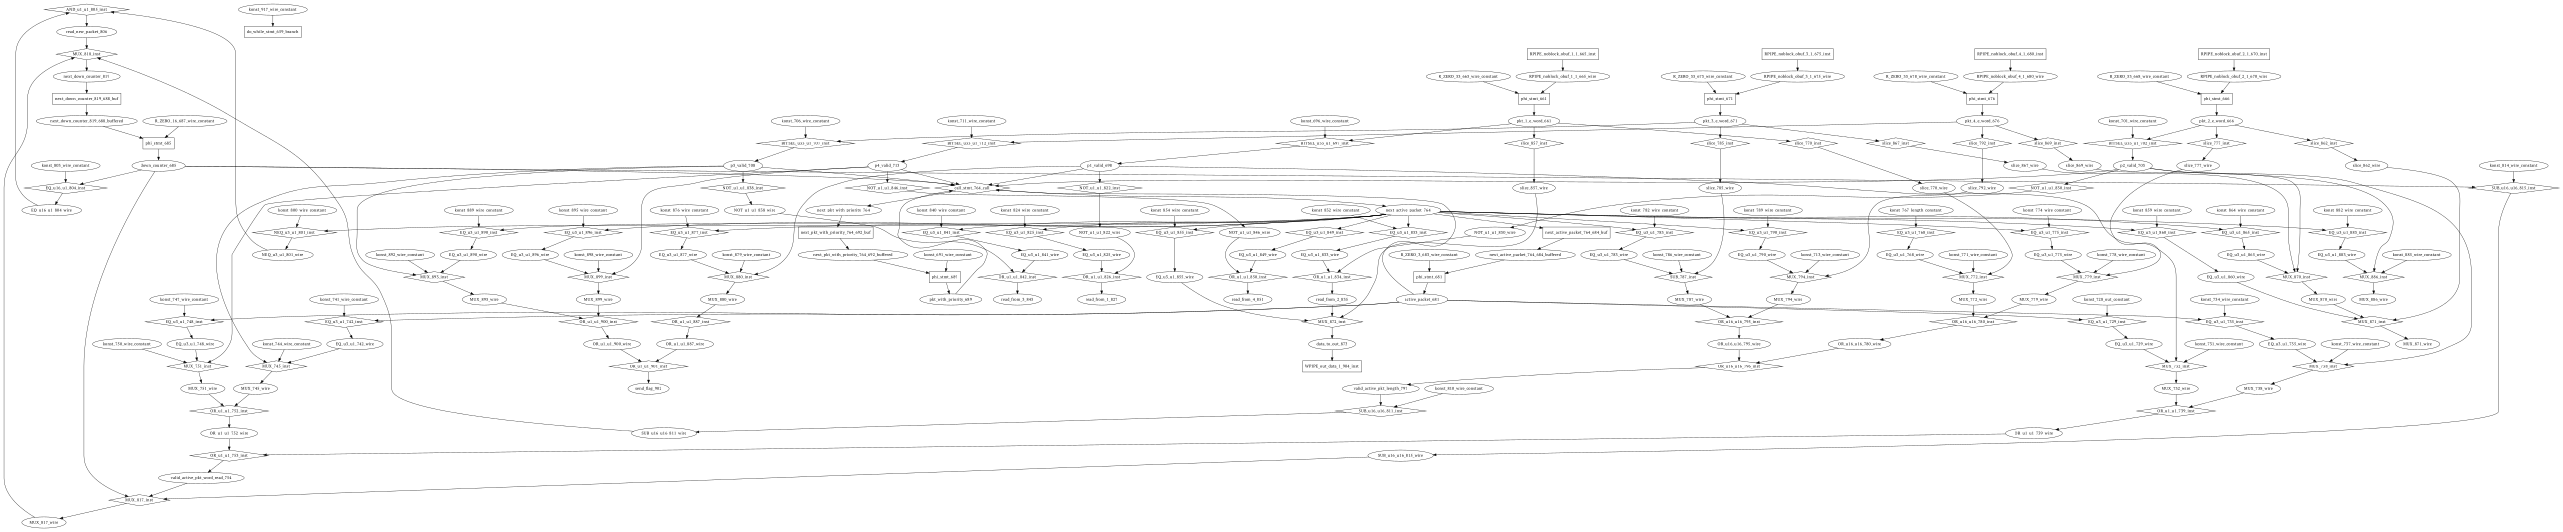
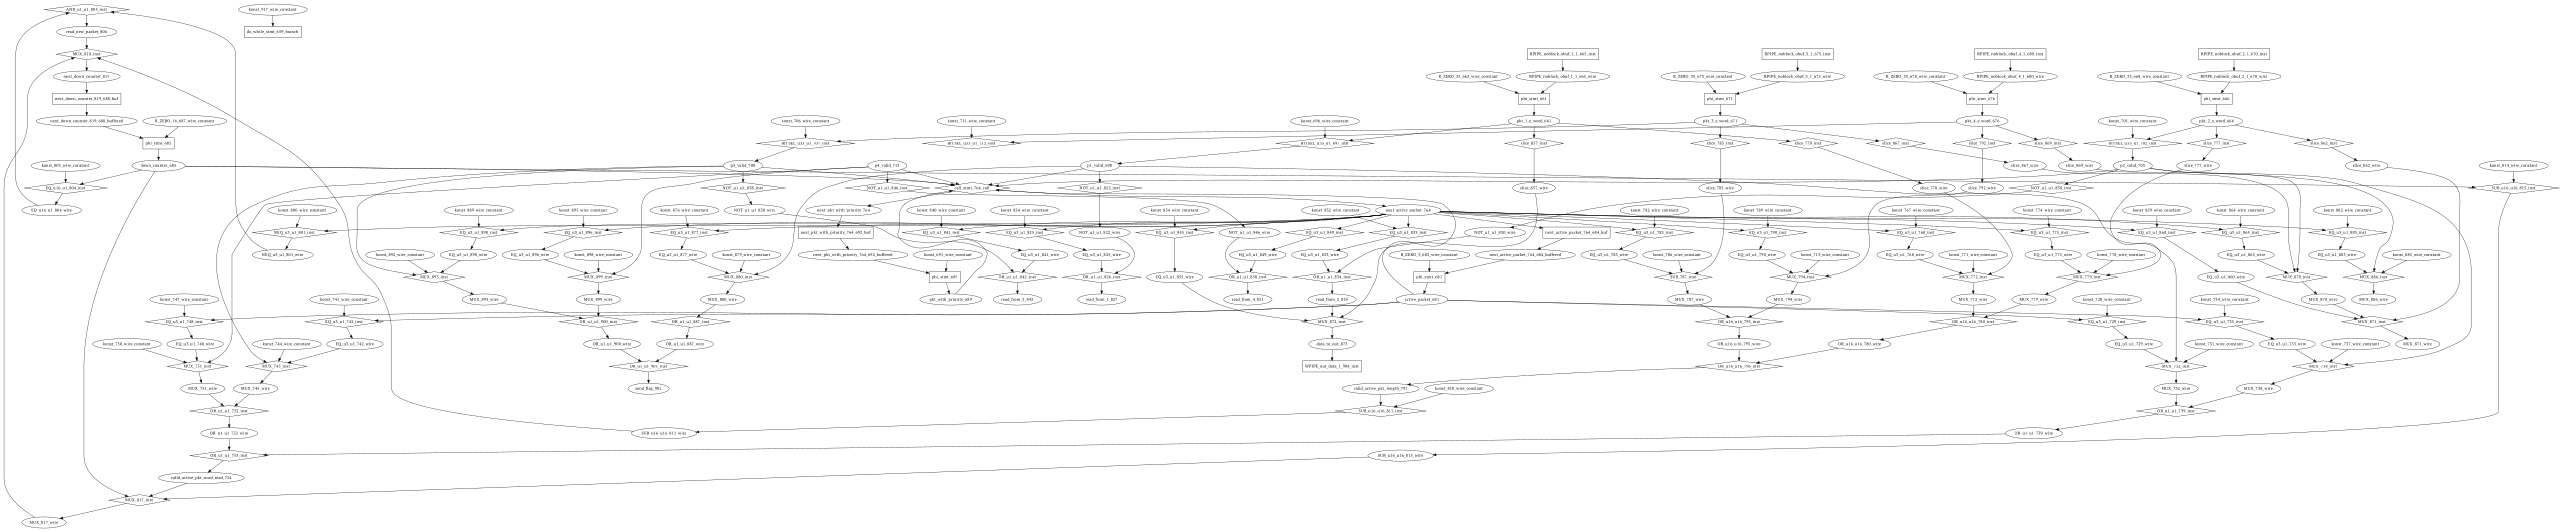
edge "BITSEL_u33_u1_712_inst" -> "p4_valid_713": removed
node "konst_767_length_constant": label "konst_767_length_constant" -> "konst_767_wire_constant"
edge "next_active_packet_764" -> "EQ_u3_u1_768_inst": added
node "konst_728_out_constant": label "konst_728_out_constant" -> "konst_728_wire_constant"
